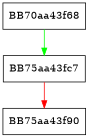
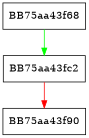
node "BB70aa43f68": label "BB70aa43f68" -> "BB75aa43f68"
node "BB75aa43fc7": label "BB75aa43fc7" -> "BB75aa43fc2"
